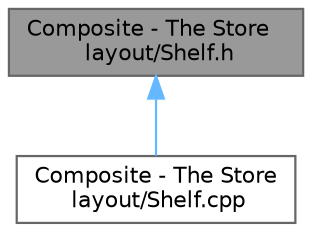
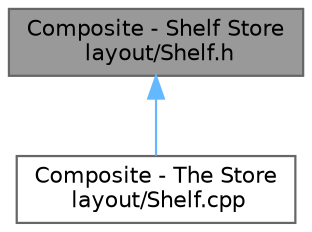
node "Composite - The Store layout/Shelf.h": label "Composite - The Store layout/Shelf.h" -> "Composite - Shelf Store layout/Shelf.h"
